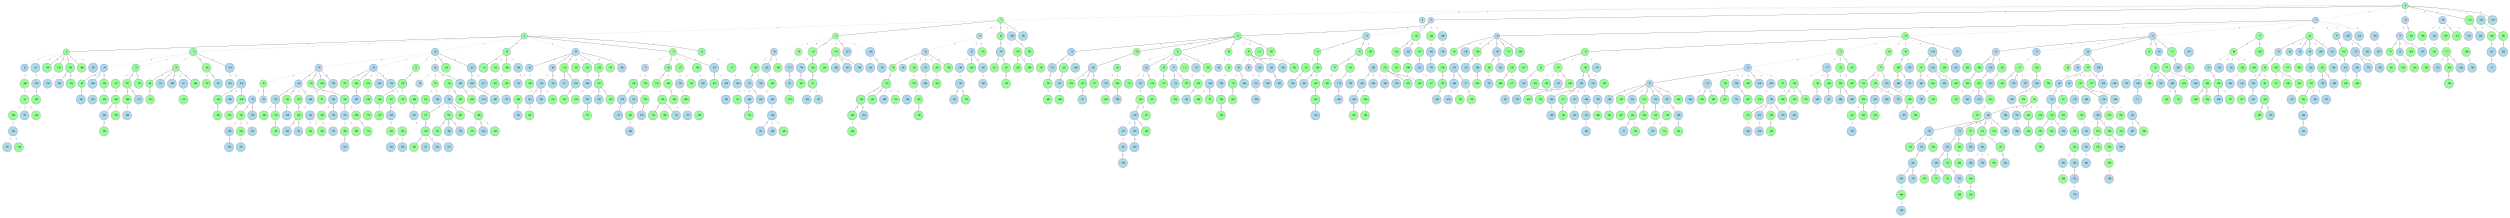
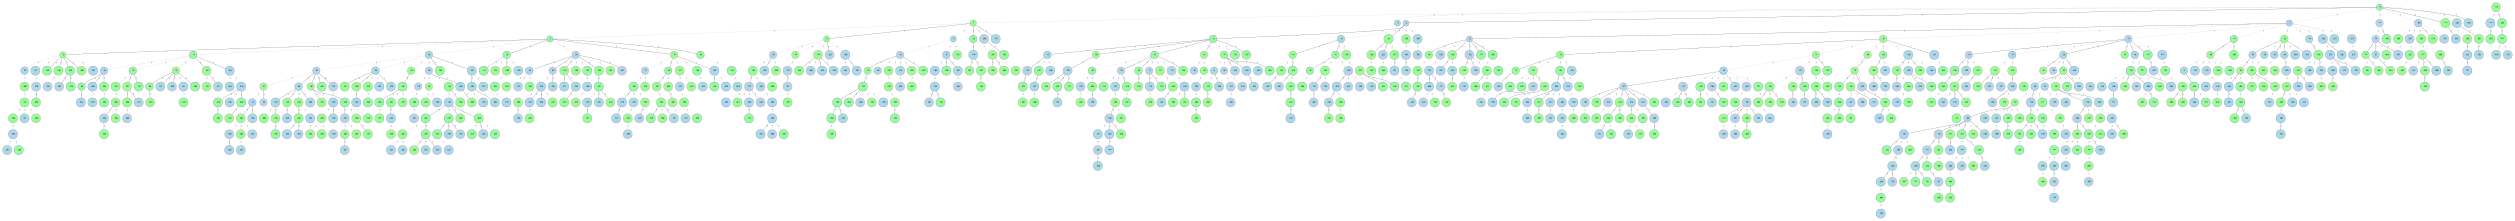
edge "3" -- "119": removed, label "1"
